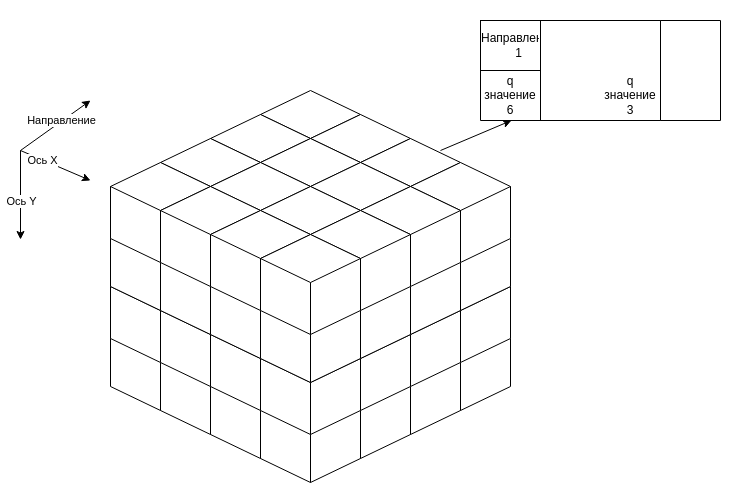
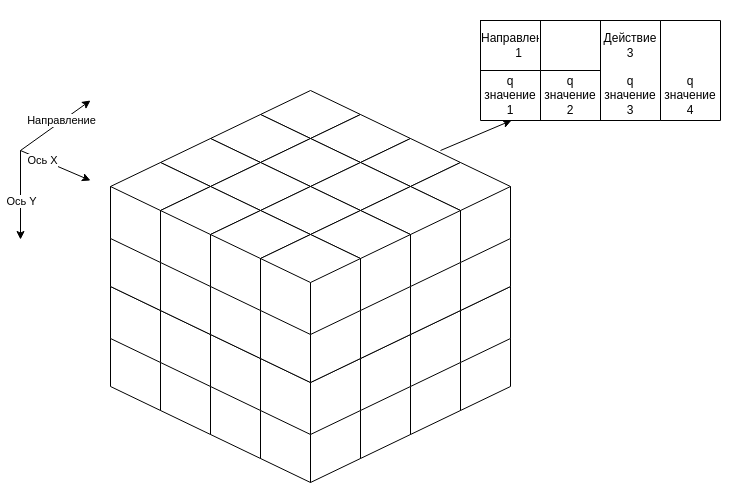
node "Действие 3": added
node "q значение 6": label "q значение 6" -> "q значение 1"
node "q значение 2": added
node "q значение 4": added
